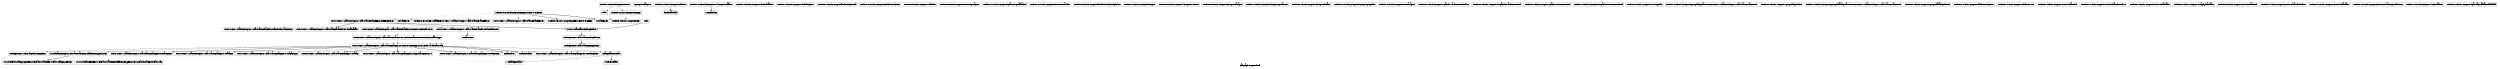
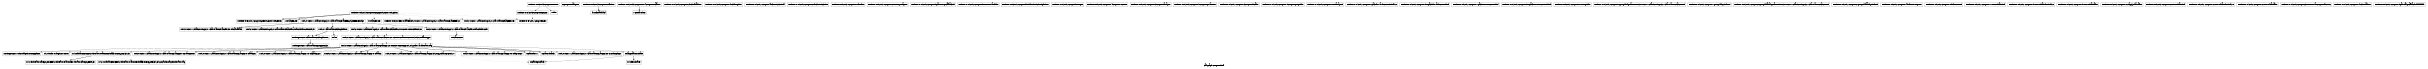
edge "strlen" -> "_ZNSt11char_traitsIcE6lengthEPKc": reversed
node "_ZSt19__throw_logic_errorPKc": added
